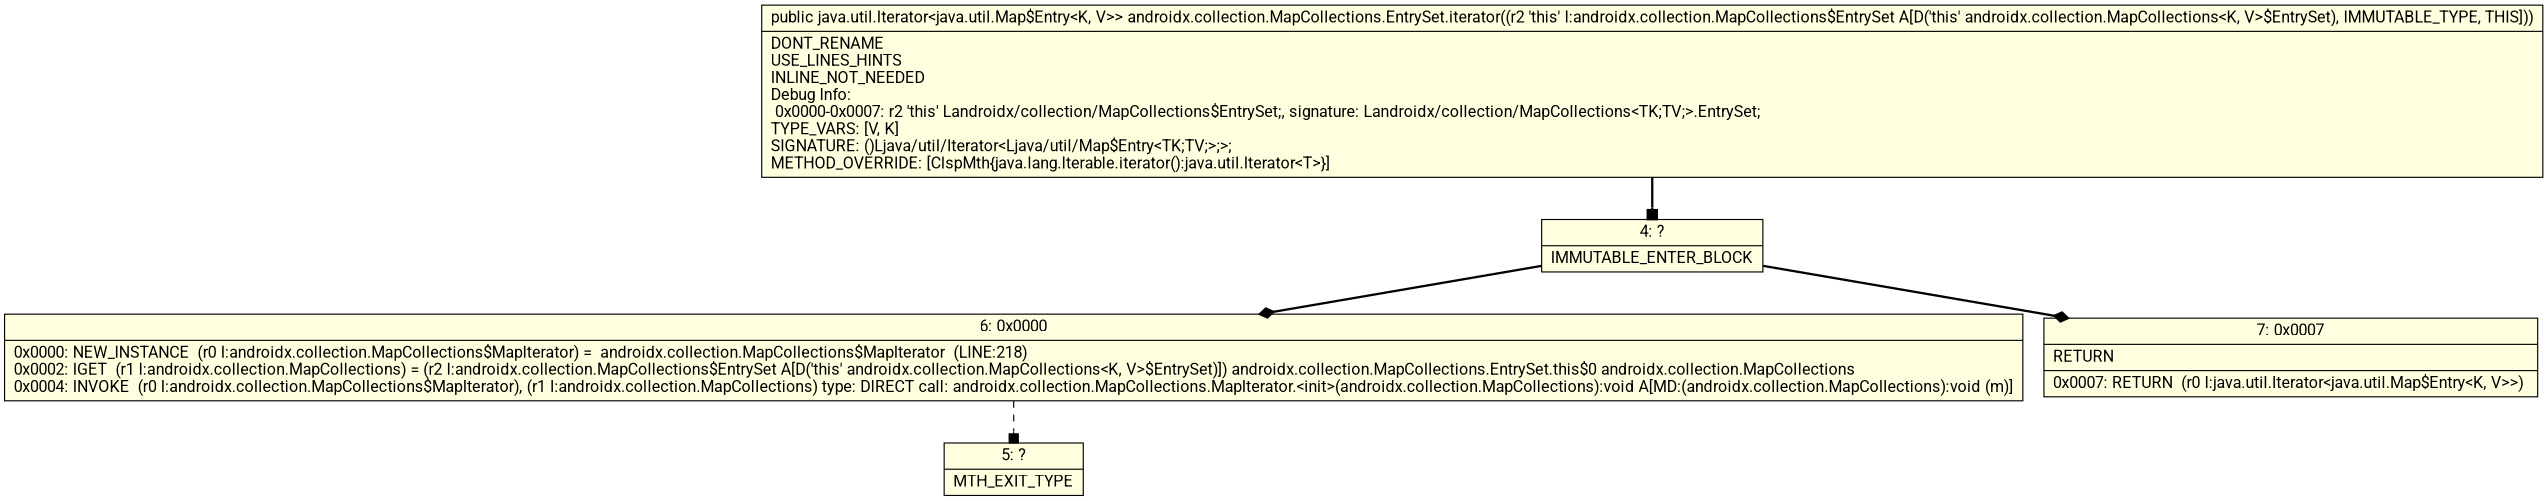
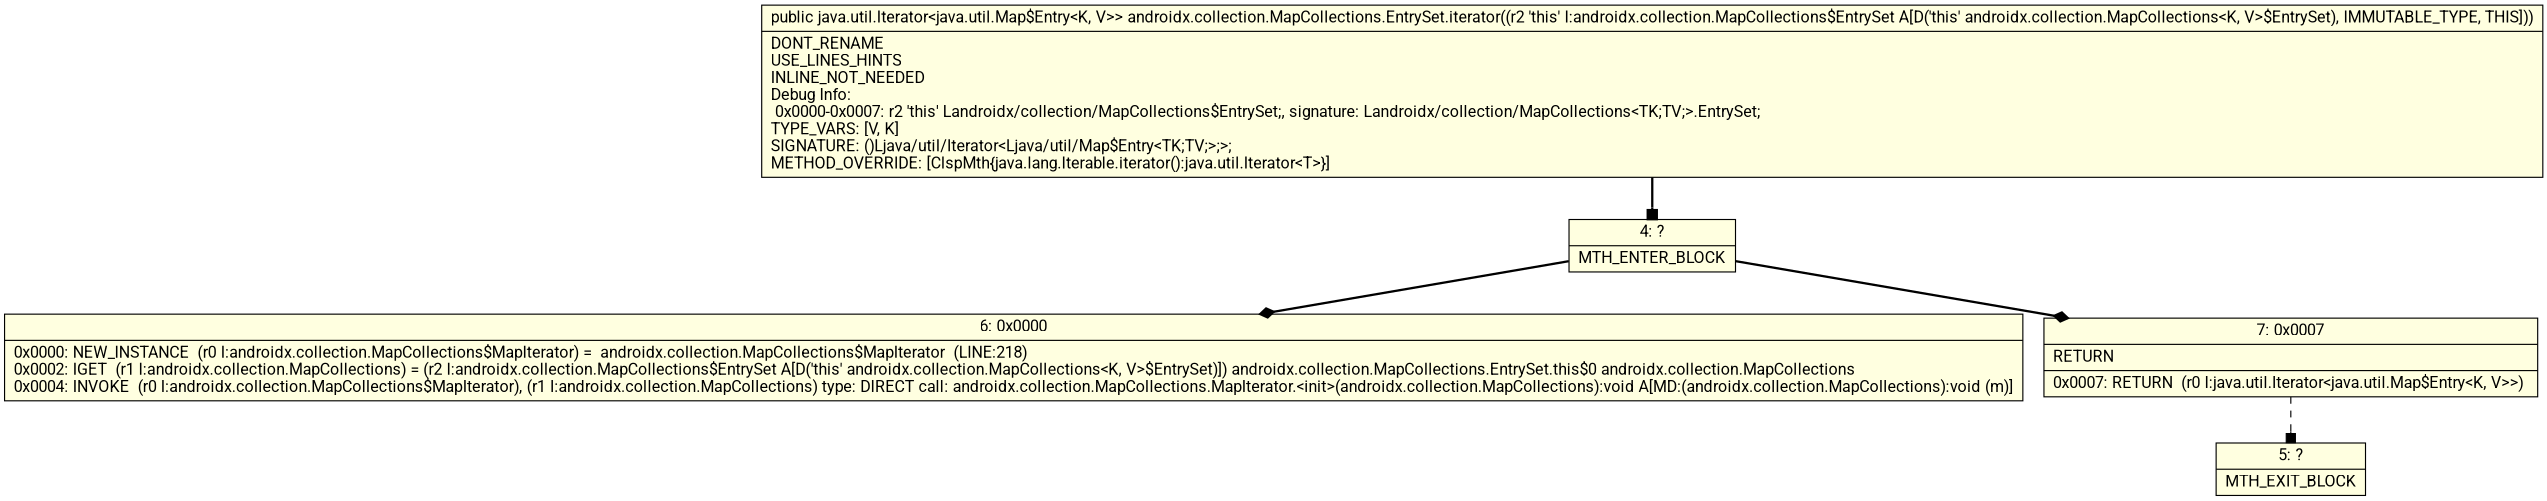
node "4: ?": text "IMMUTABLE_ENTER_BLOCK" -> "MTH_ENTER_BLOCK"
edge "6: 0x0000" -> "5: ?": now "7: 0x0007" -> "5: ?"
node "5: ?": text "MTH_EXIT_TYPE" -> "MTH_EXIT_BLOCK"
